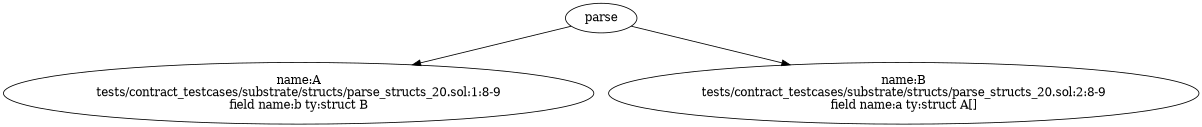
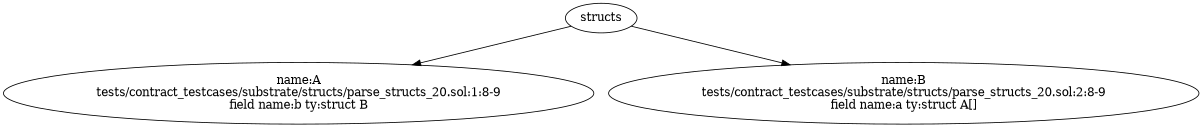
node "parse": label "parse" -> "structs"
